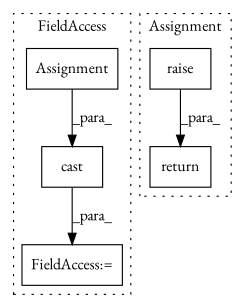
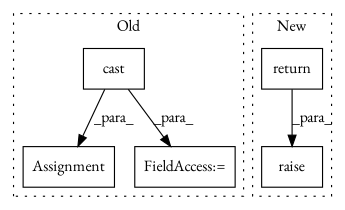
cluster "FieldAccess": label "FieldAccess" -> "Old"
cluster "Assignment": label "Assignment" -> "New"
edge "Assignment" -> "cast": reversed
edge "raise" -> "return": reversed
